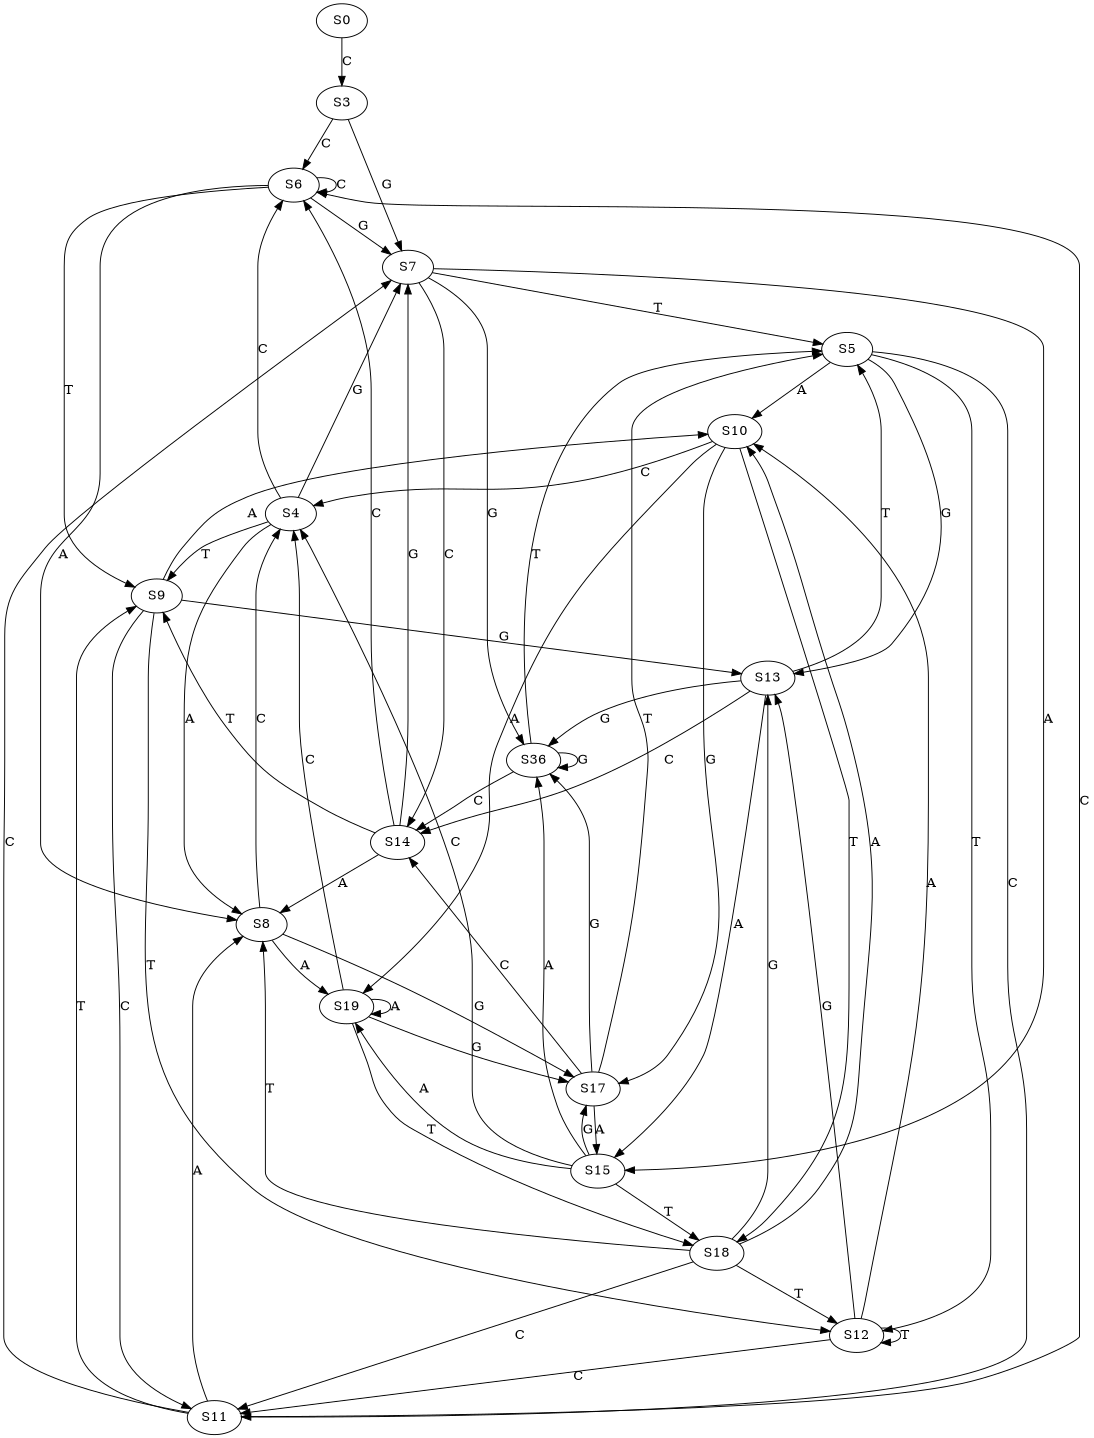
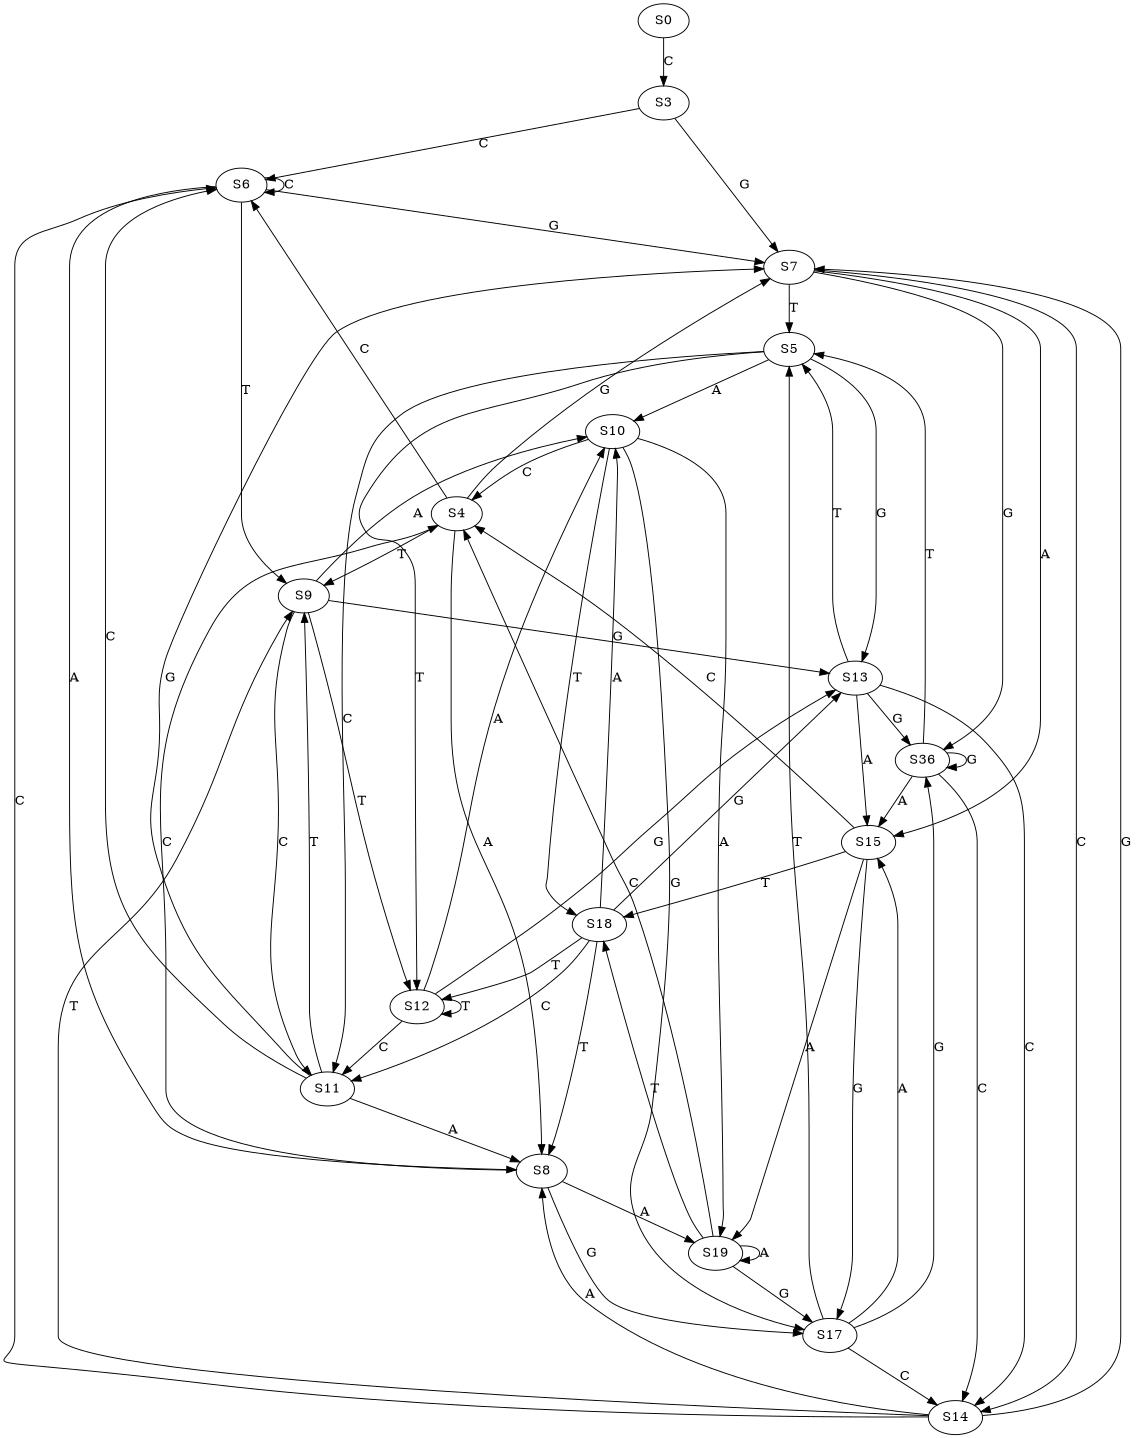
edge "S11" -> "S7": label "C" -> "G"
edge "S15" -> "S36": reversed
